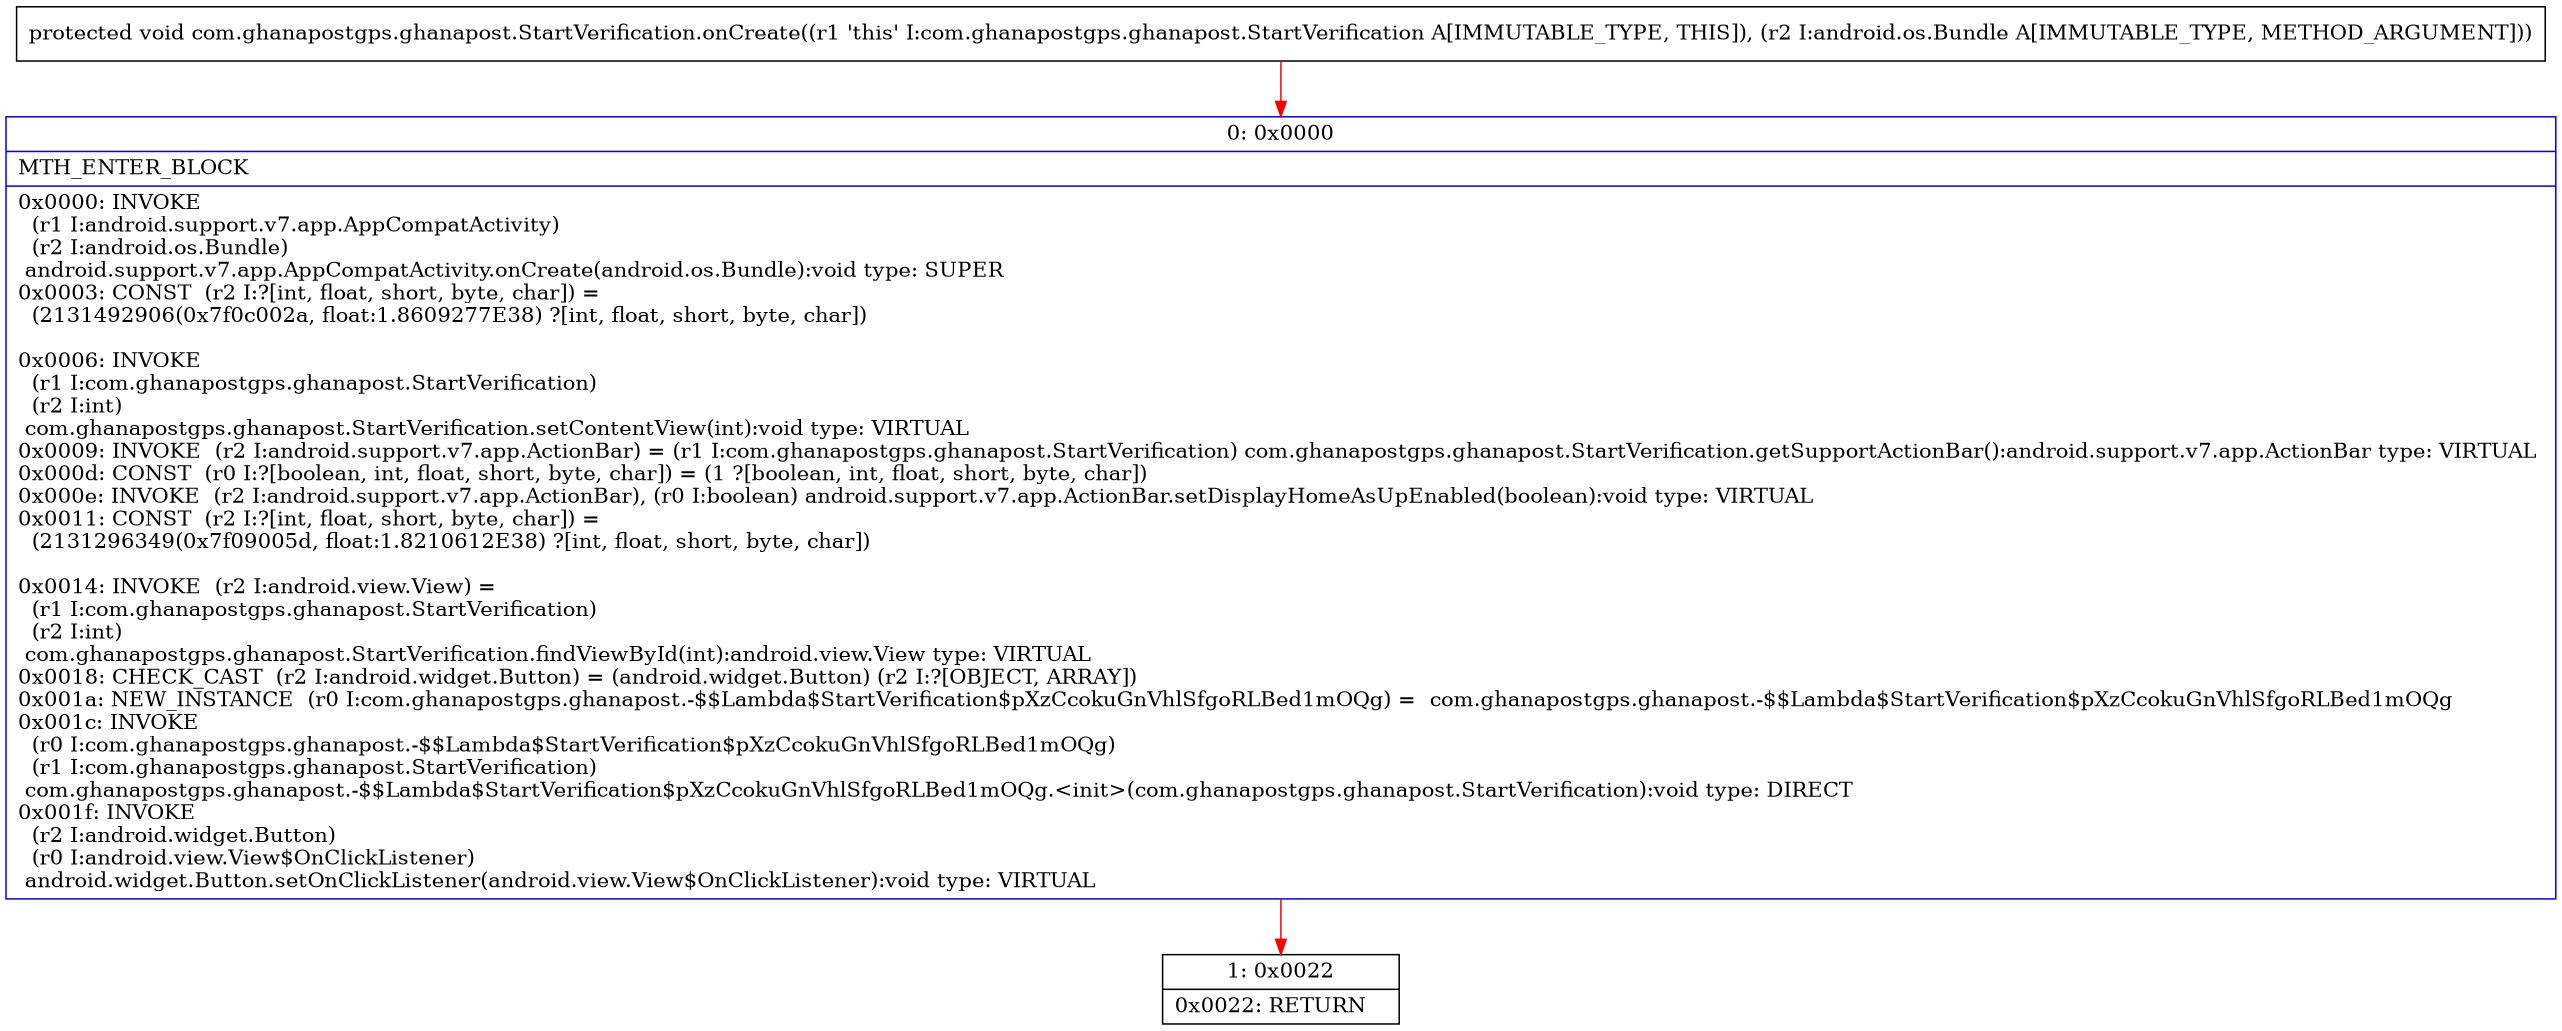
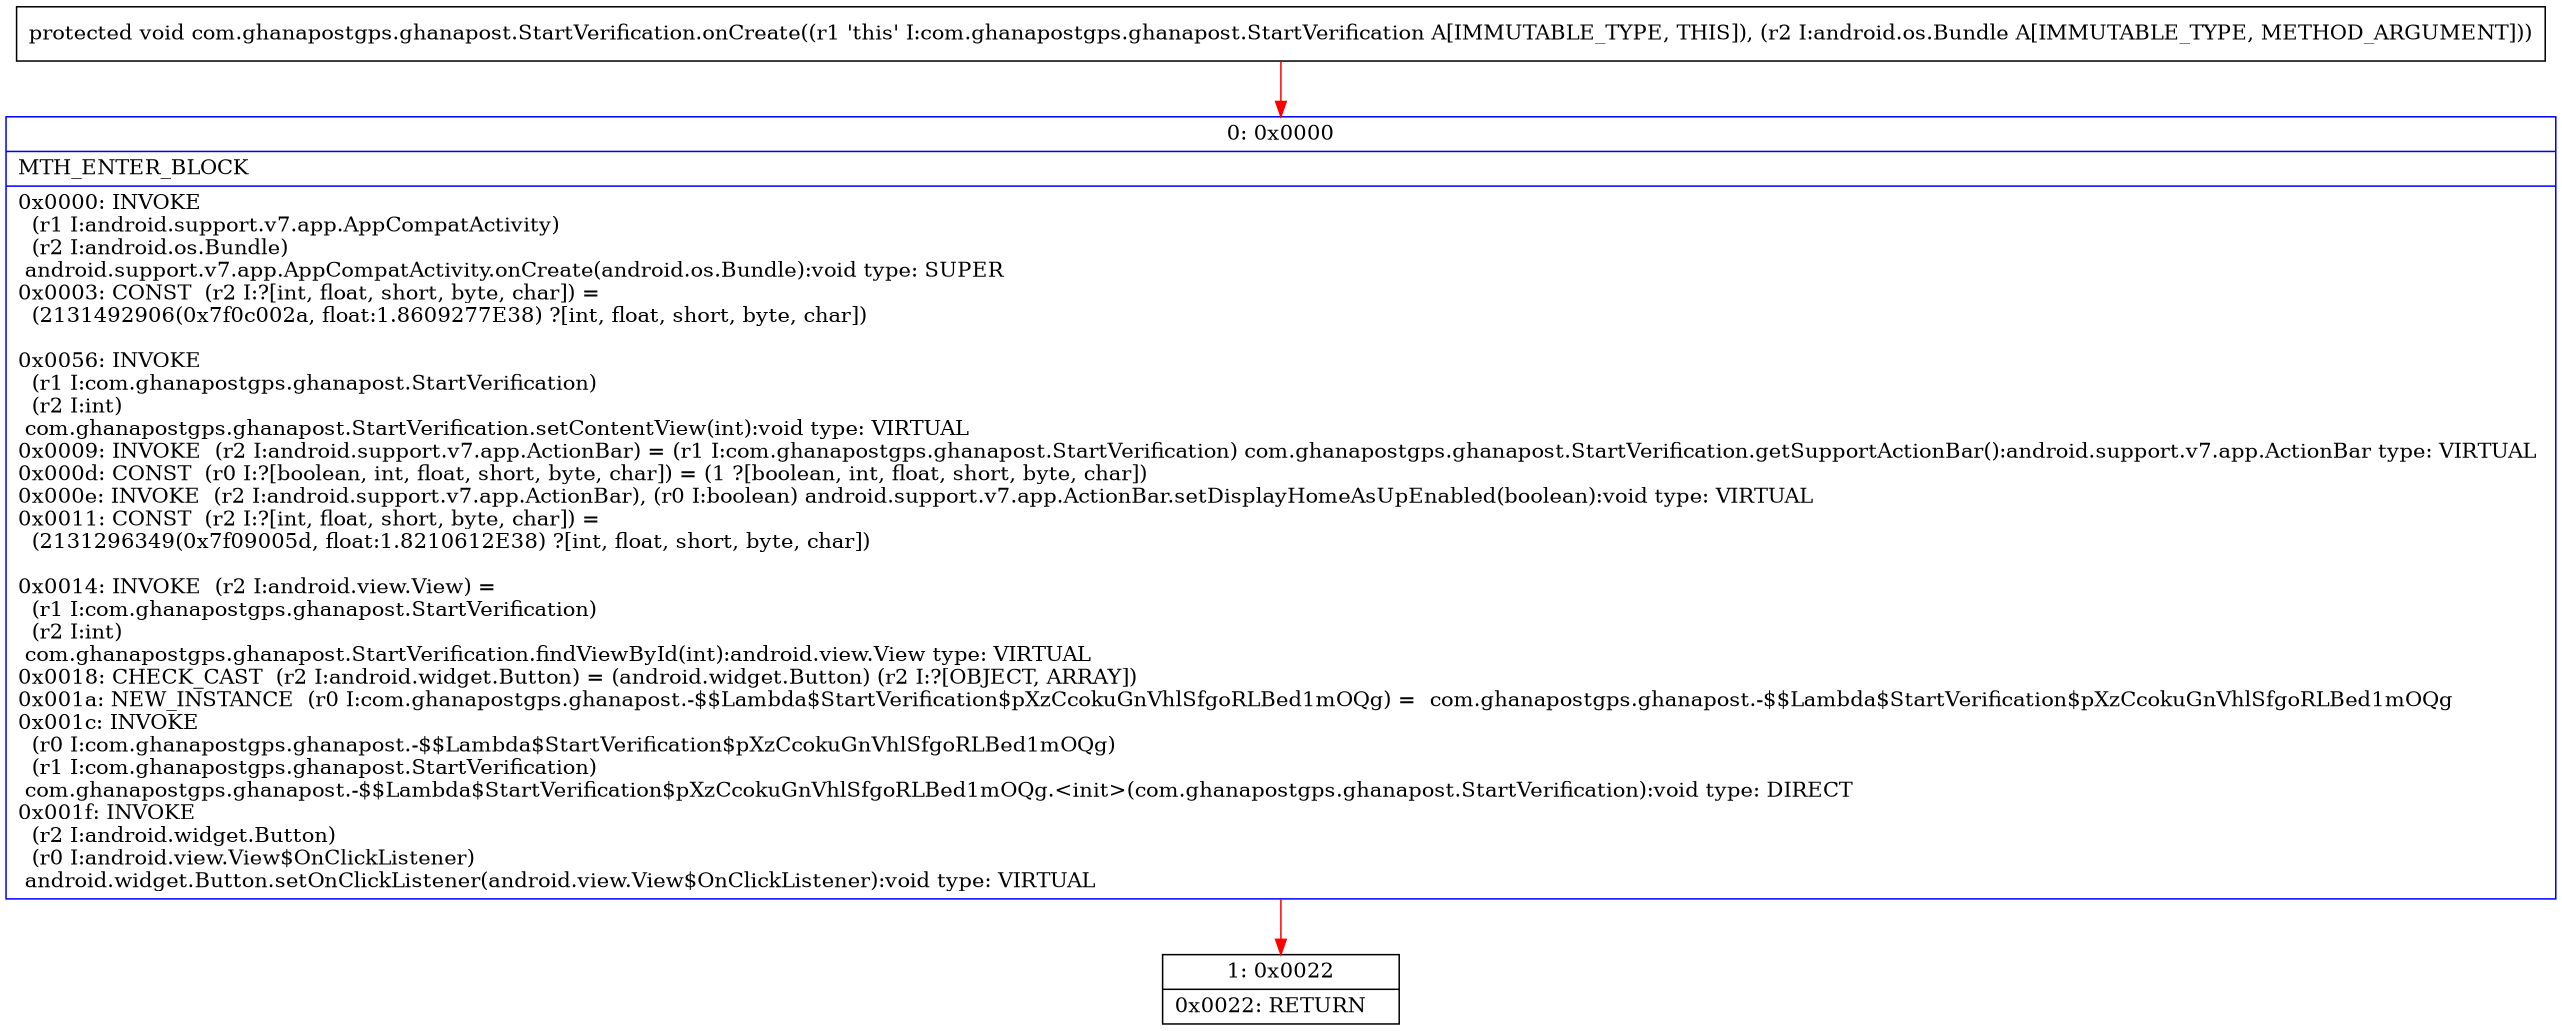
node "0: 0x0000": text "0x0006: INVOKE" -> "0x0056: INVOKE"
